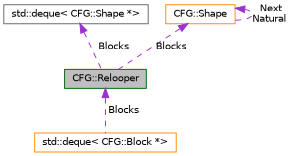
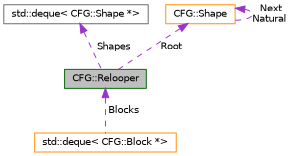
edge "CFG::Relooper" -> "std::deque< CFG::Shape *>": label " Blocks" -> " Shapes"
edge "CFG::Relooper" -> "CFG::Shape": label " Blocks" -> " Root"
